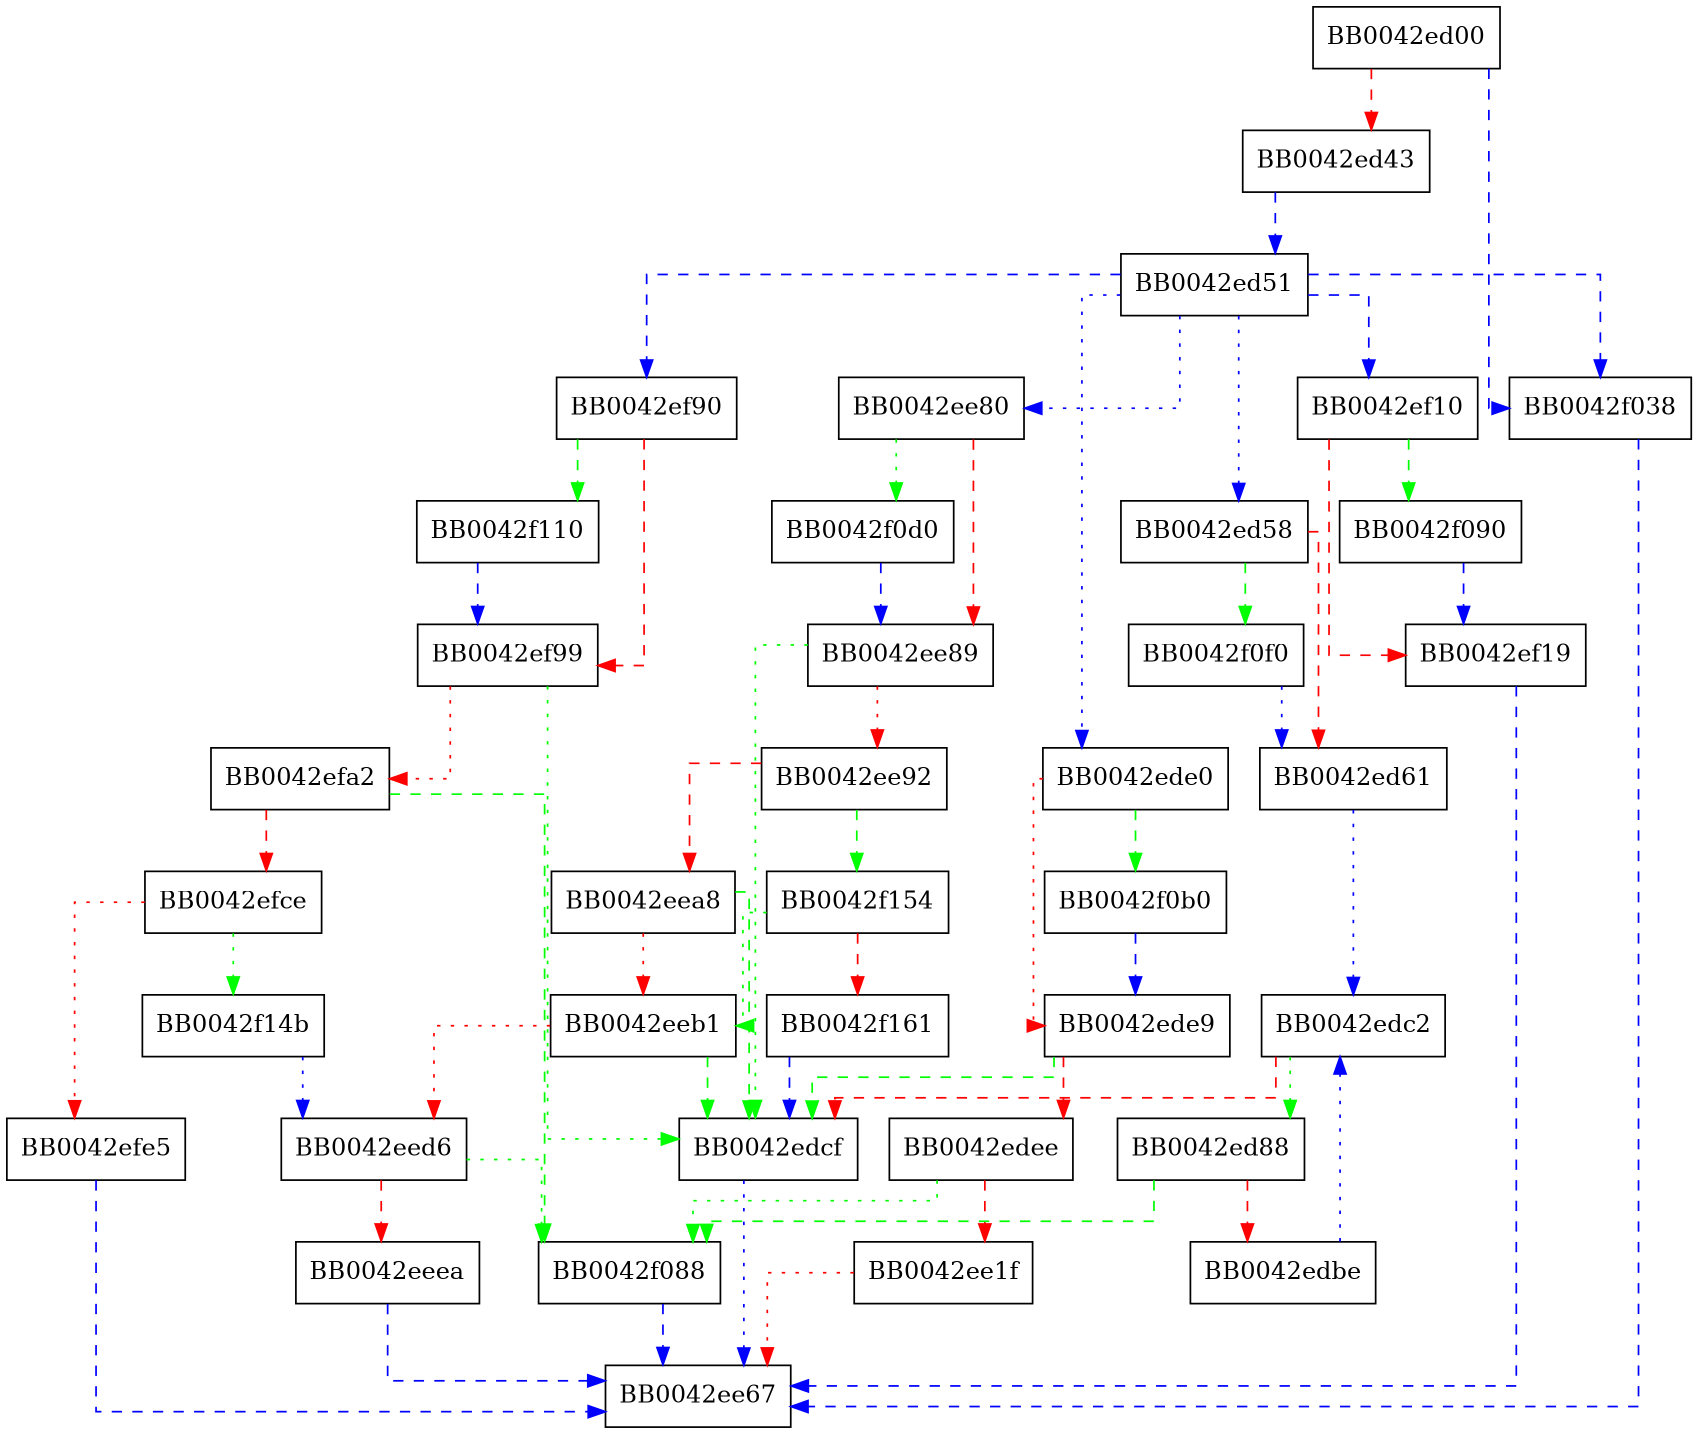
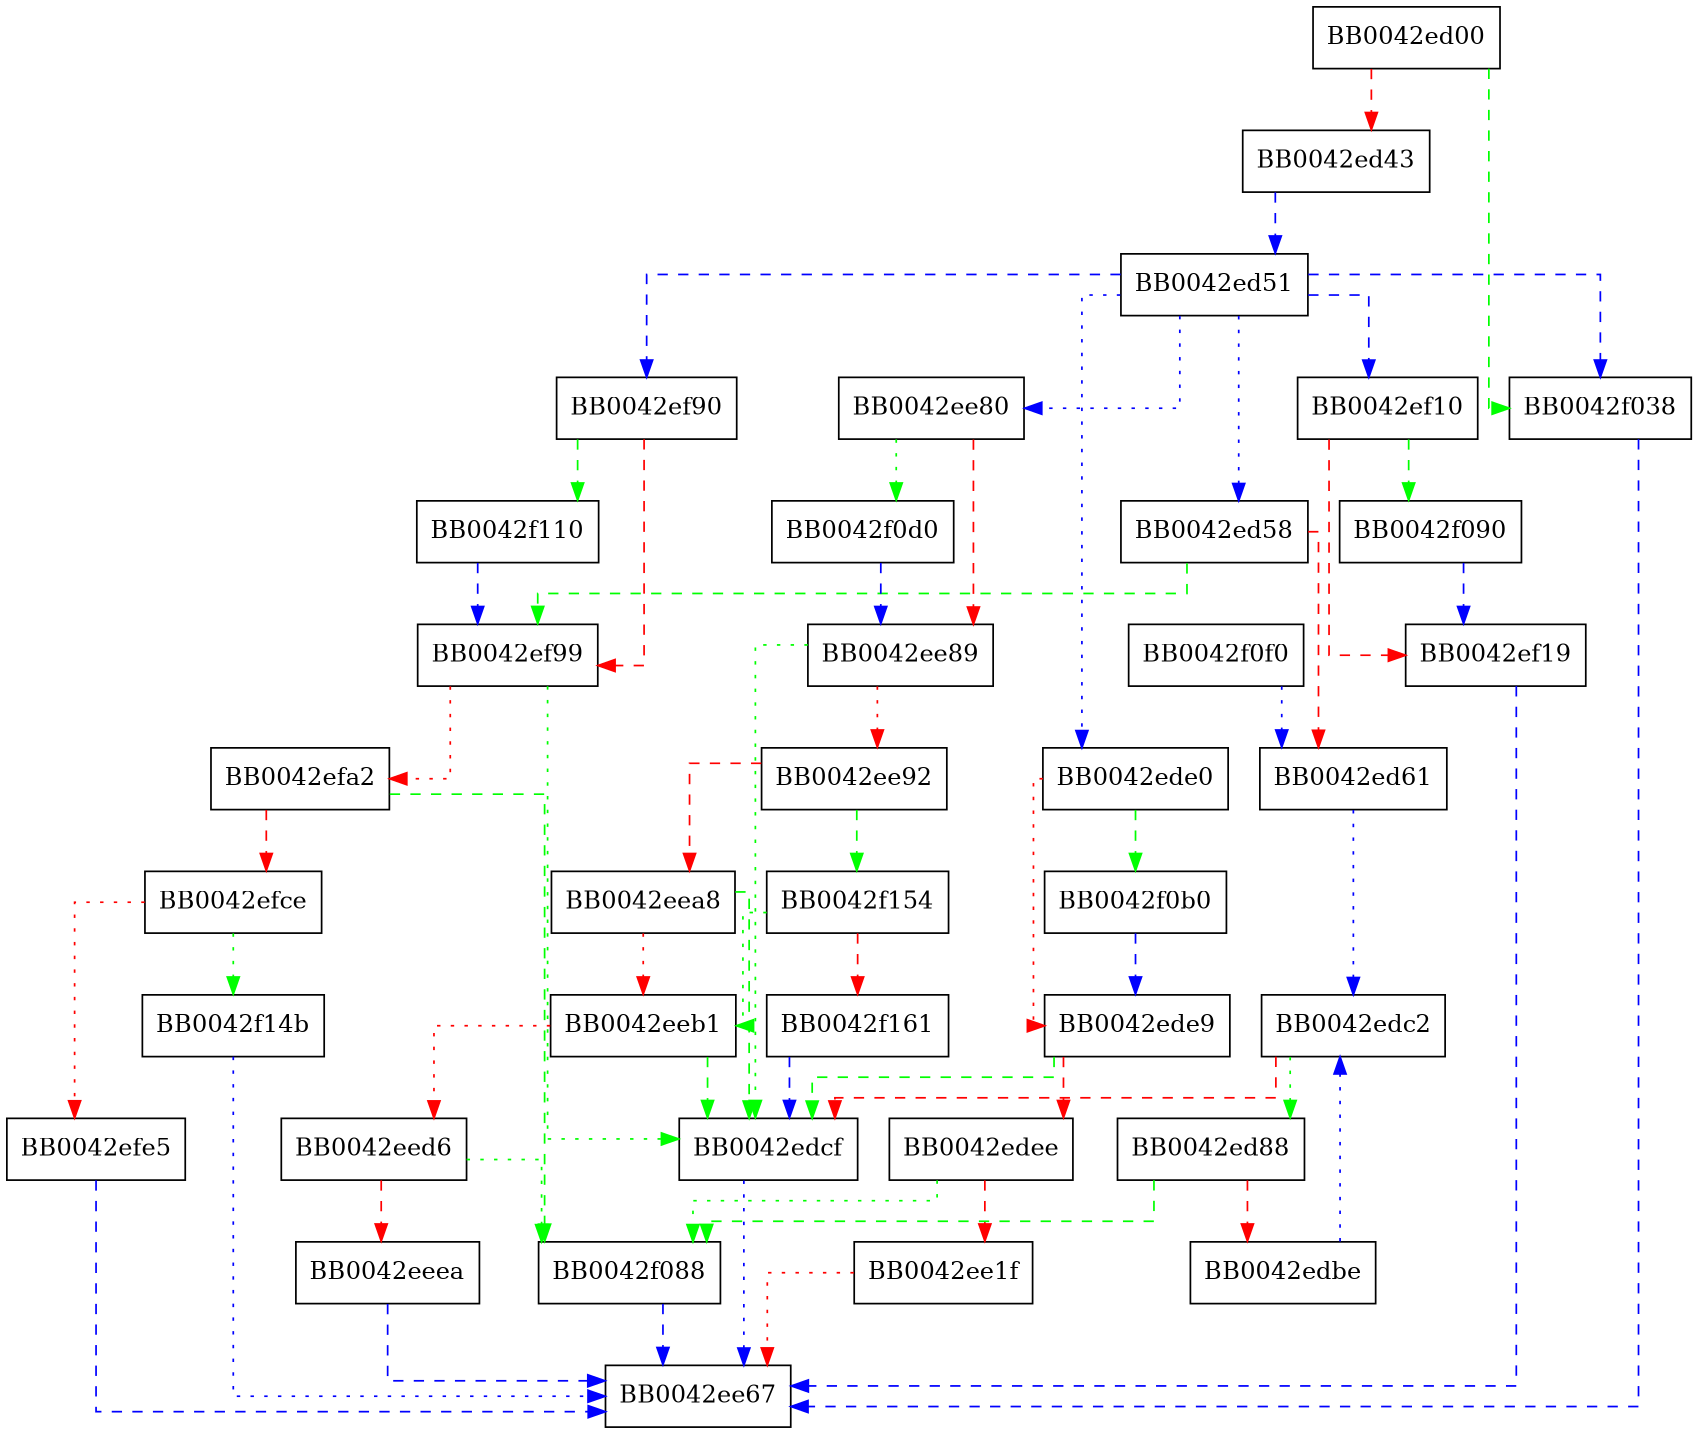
edge "BB0042ed00" -> "BB0042f038": color blue -> green
edge "BB0042ed58" -> "BB0042f0f0": now "BB0042ed58" -> "BB0042ef99"
edge "BB0042f14b" -> "BB0042eed6": now "BB0042f14b" -> "BB0042ee67"
